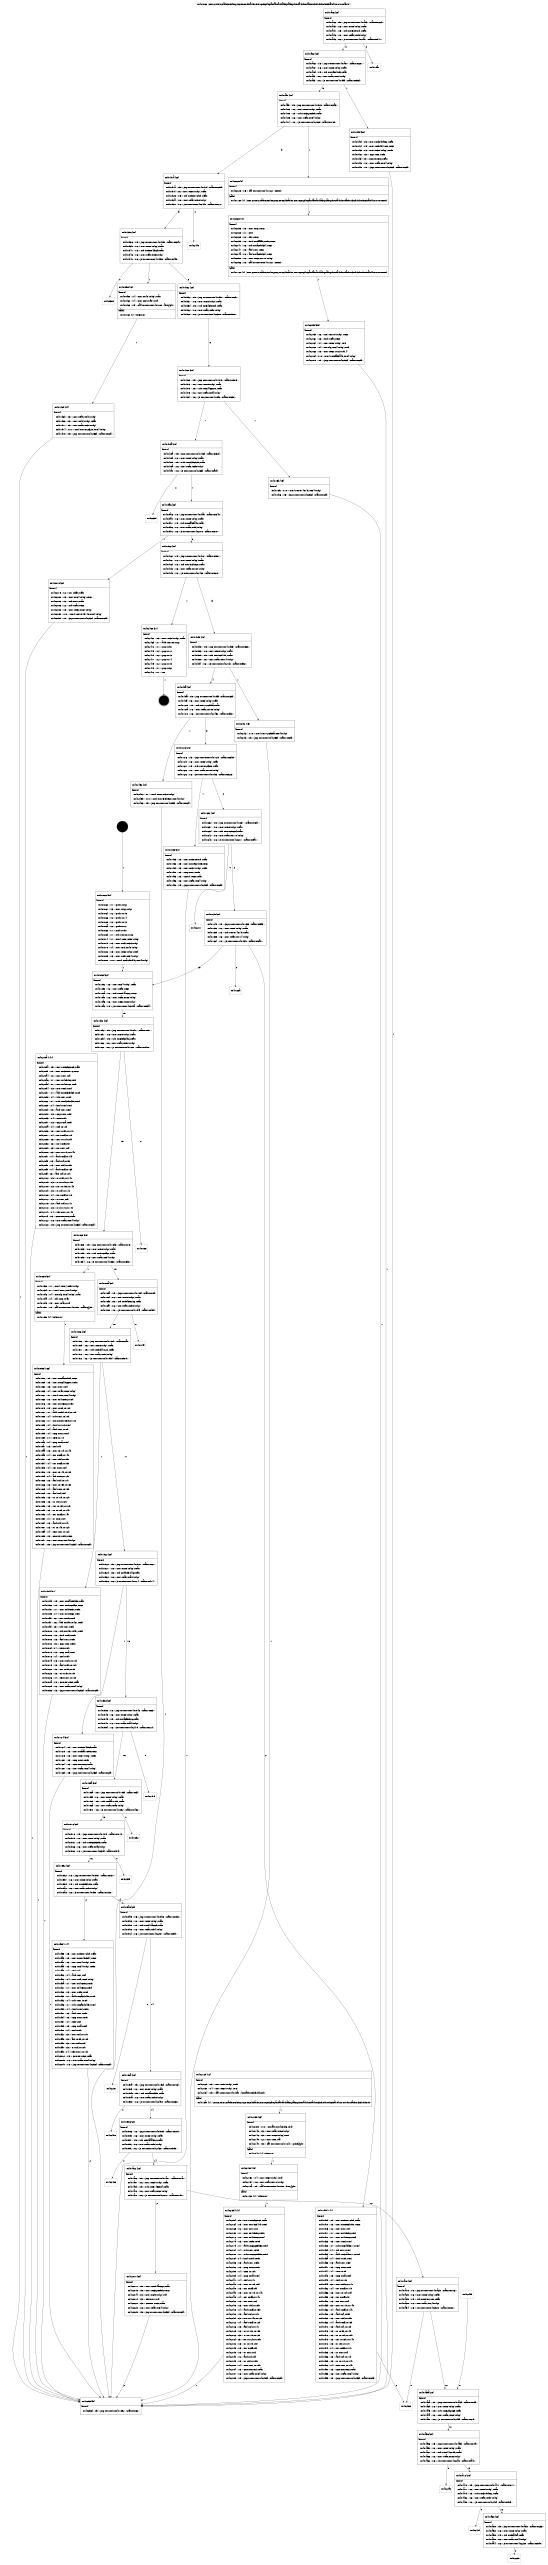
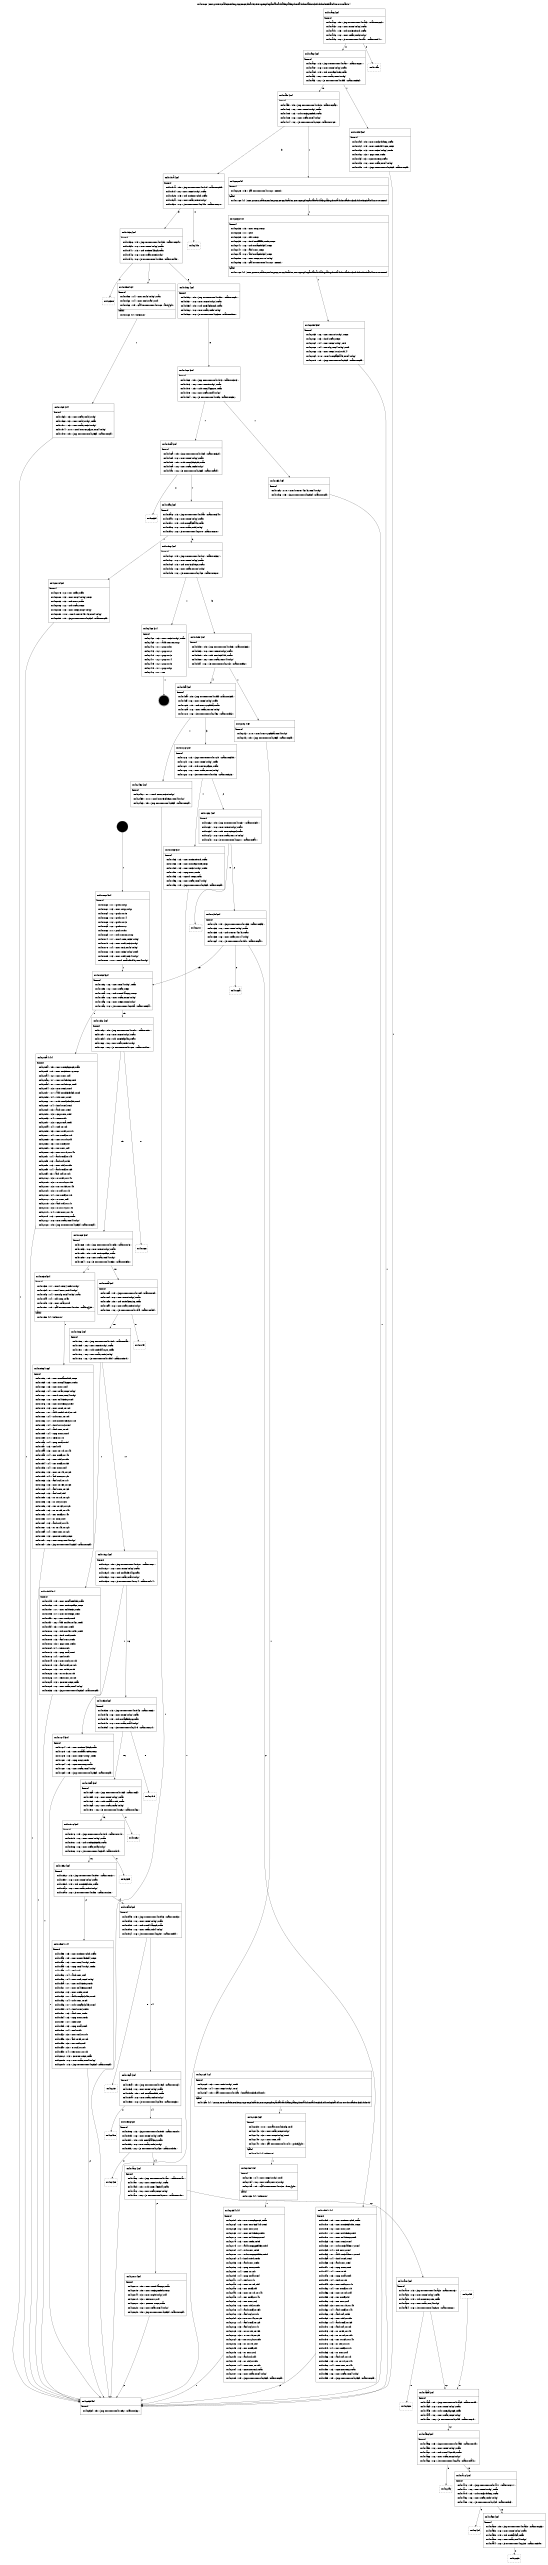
edge "0x401892 [32]" -> "0x40209a [147]": added, label "1"
edge "0x401f0b [147]" -> "0x402520": now "0x401f0b [147]" -> "0x40253f [5]"
